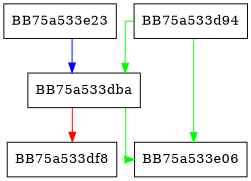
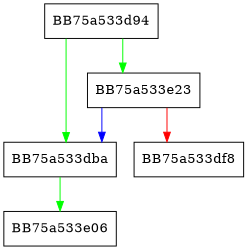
edge "BB75a533d94" -> "BB75a533e06": now "BB75a533d94" -> "BB75a533e23"
edge "BB75a533dba" -> "BB75a533df8": now "BB75a533e23" -> "BB75a533df8"
